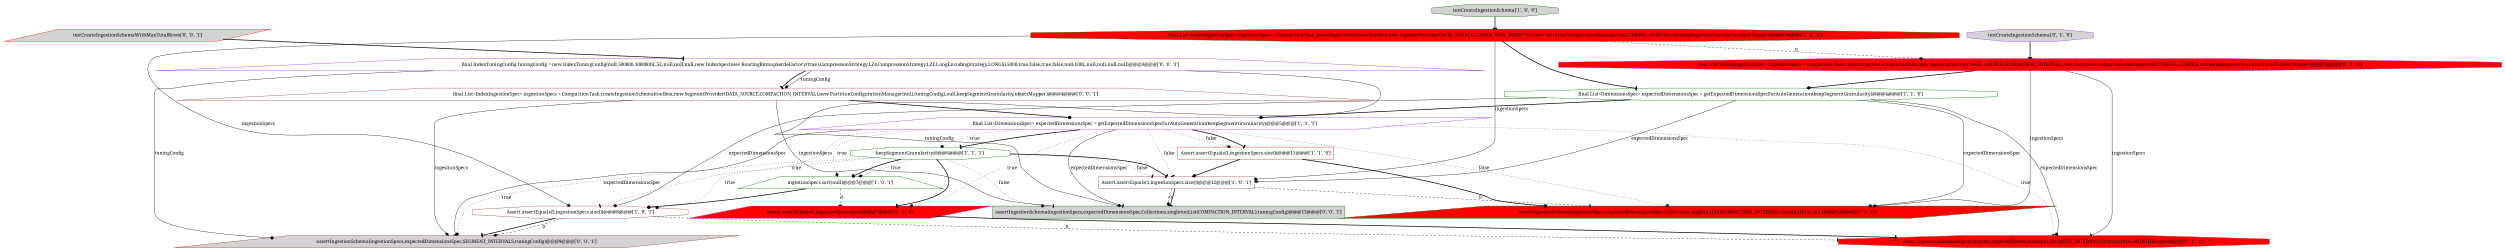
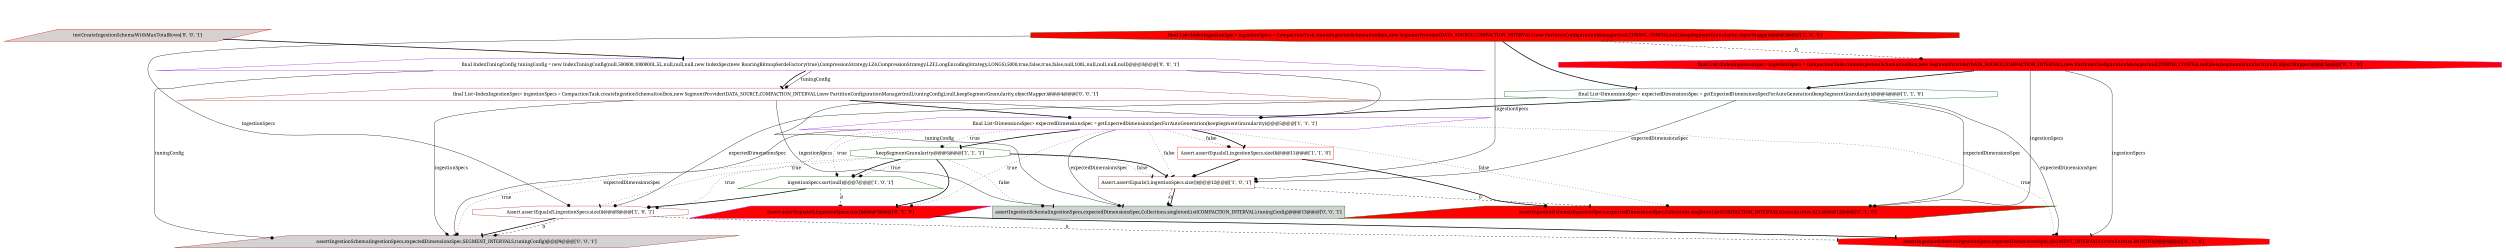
node "testCreateIngestionSchema['1', '0', '0']": removed
node "testCreateIngestionSchema['0', '1', '0']": removed
